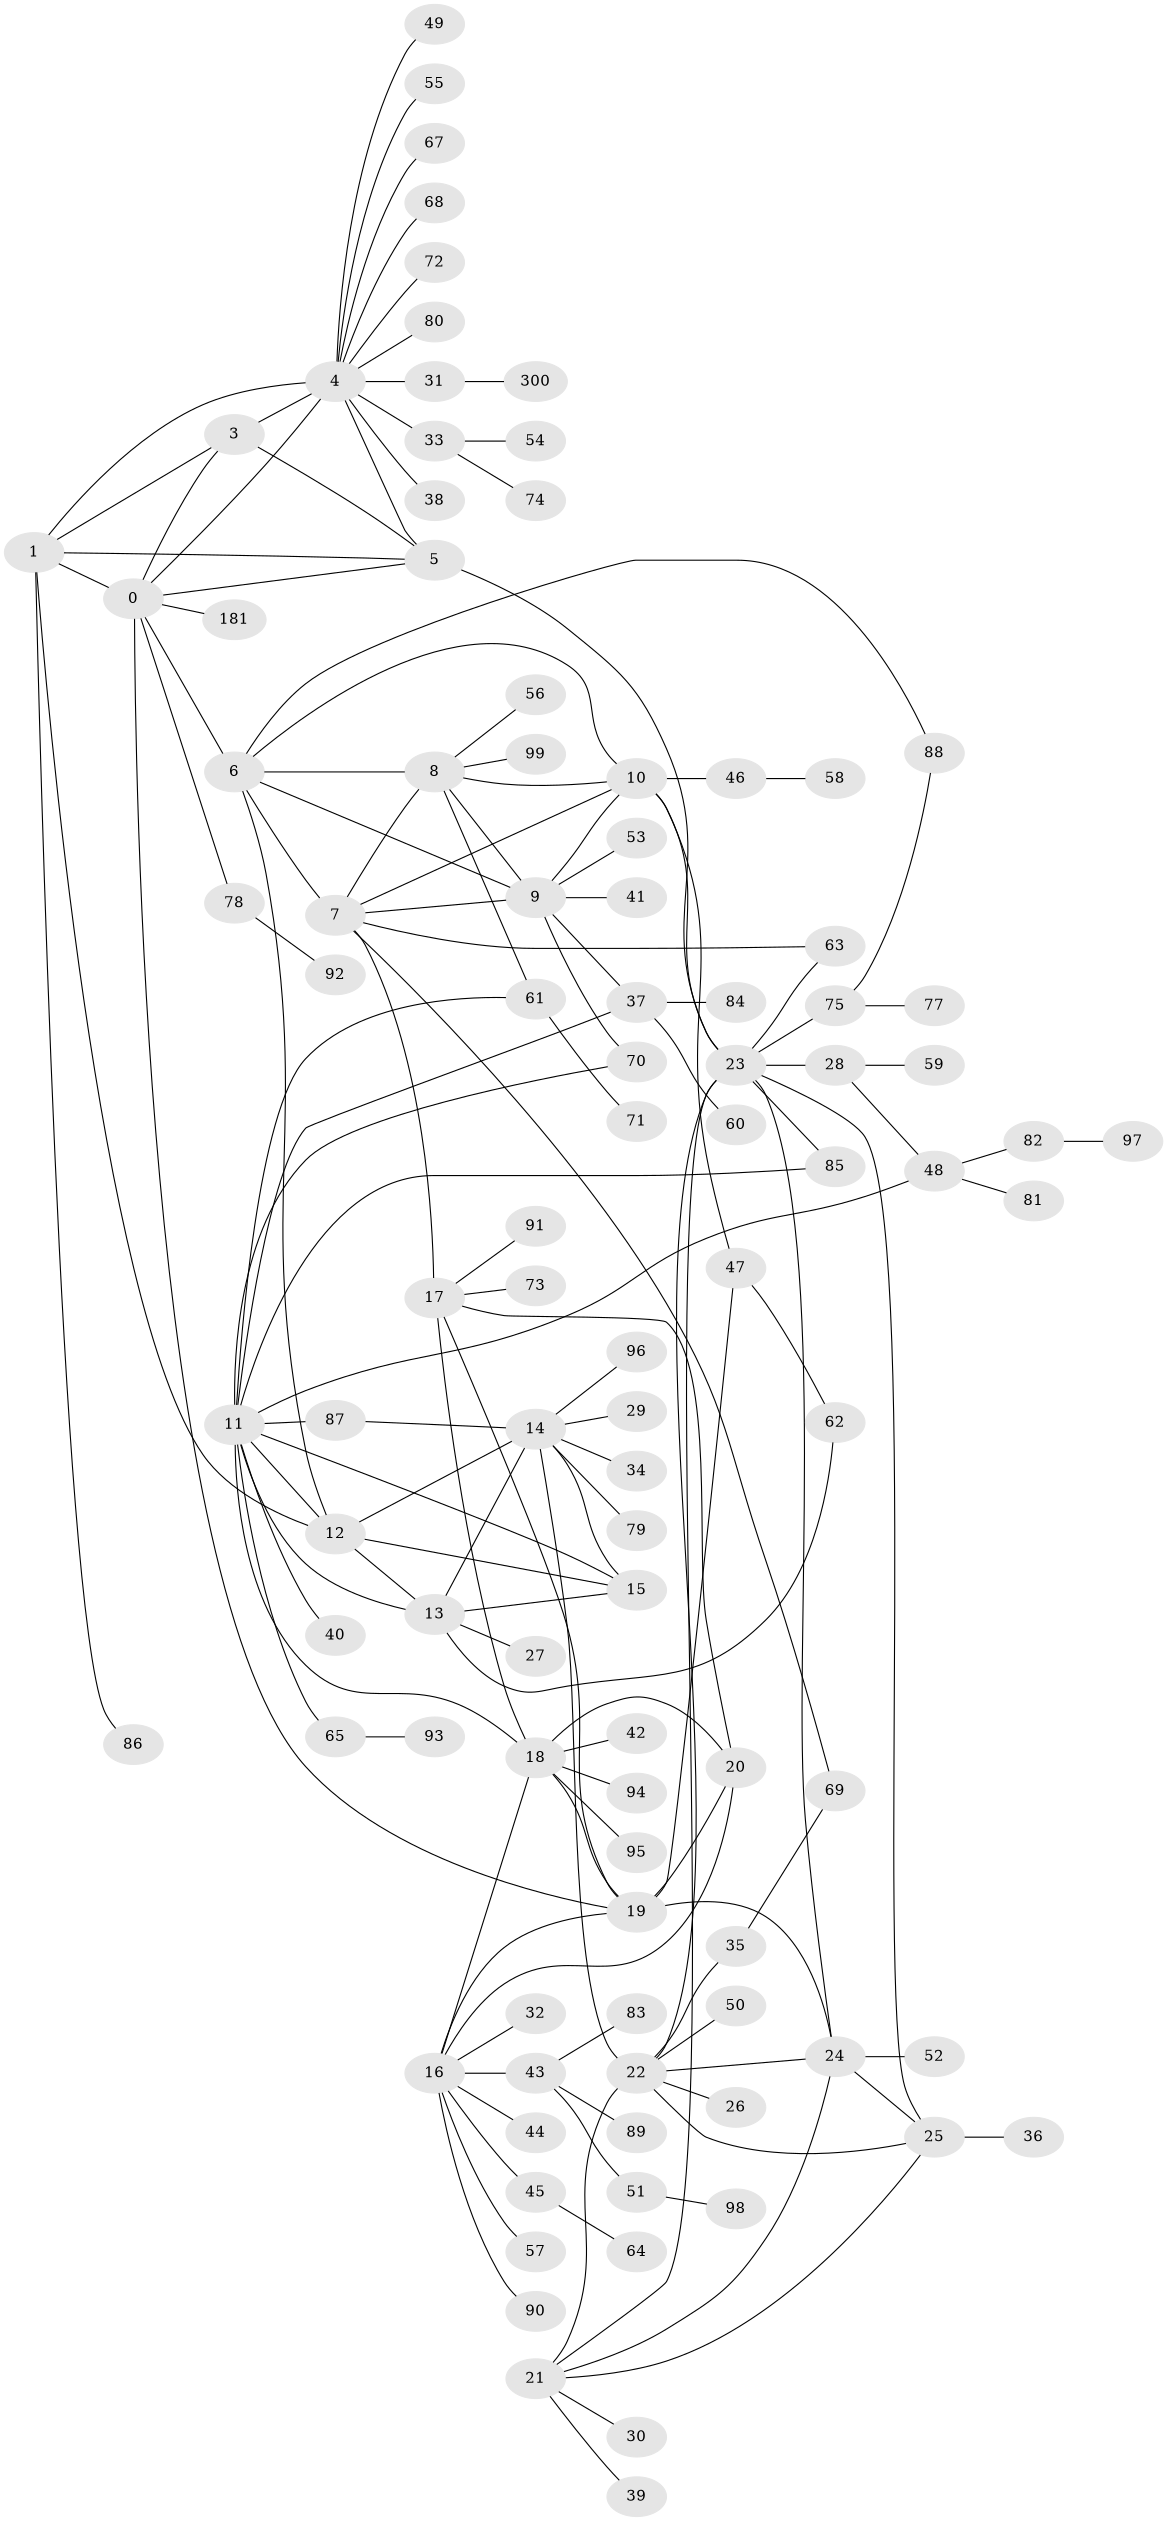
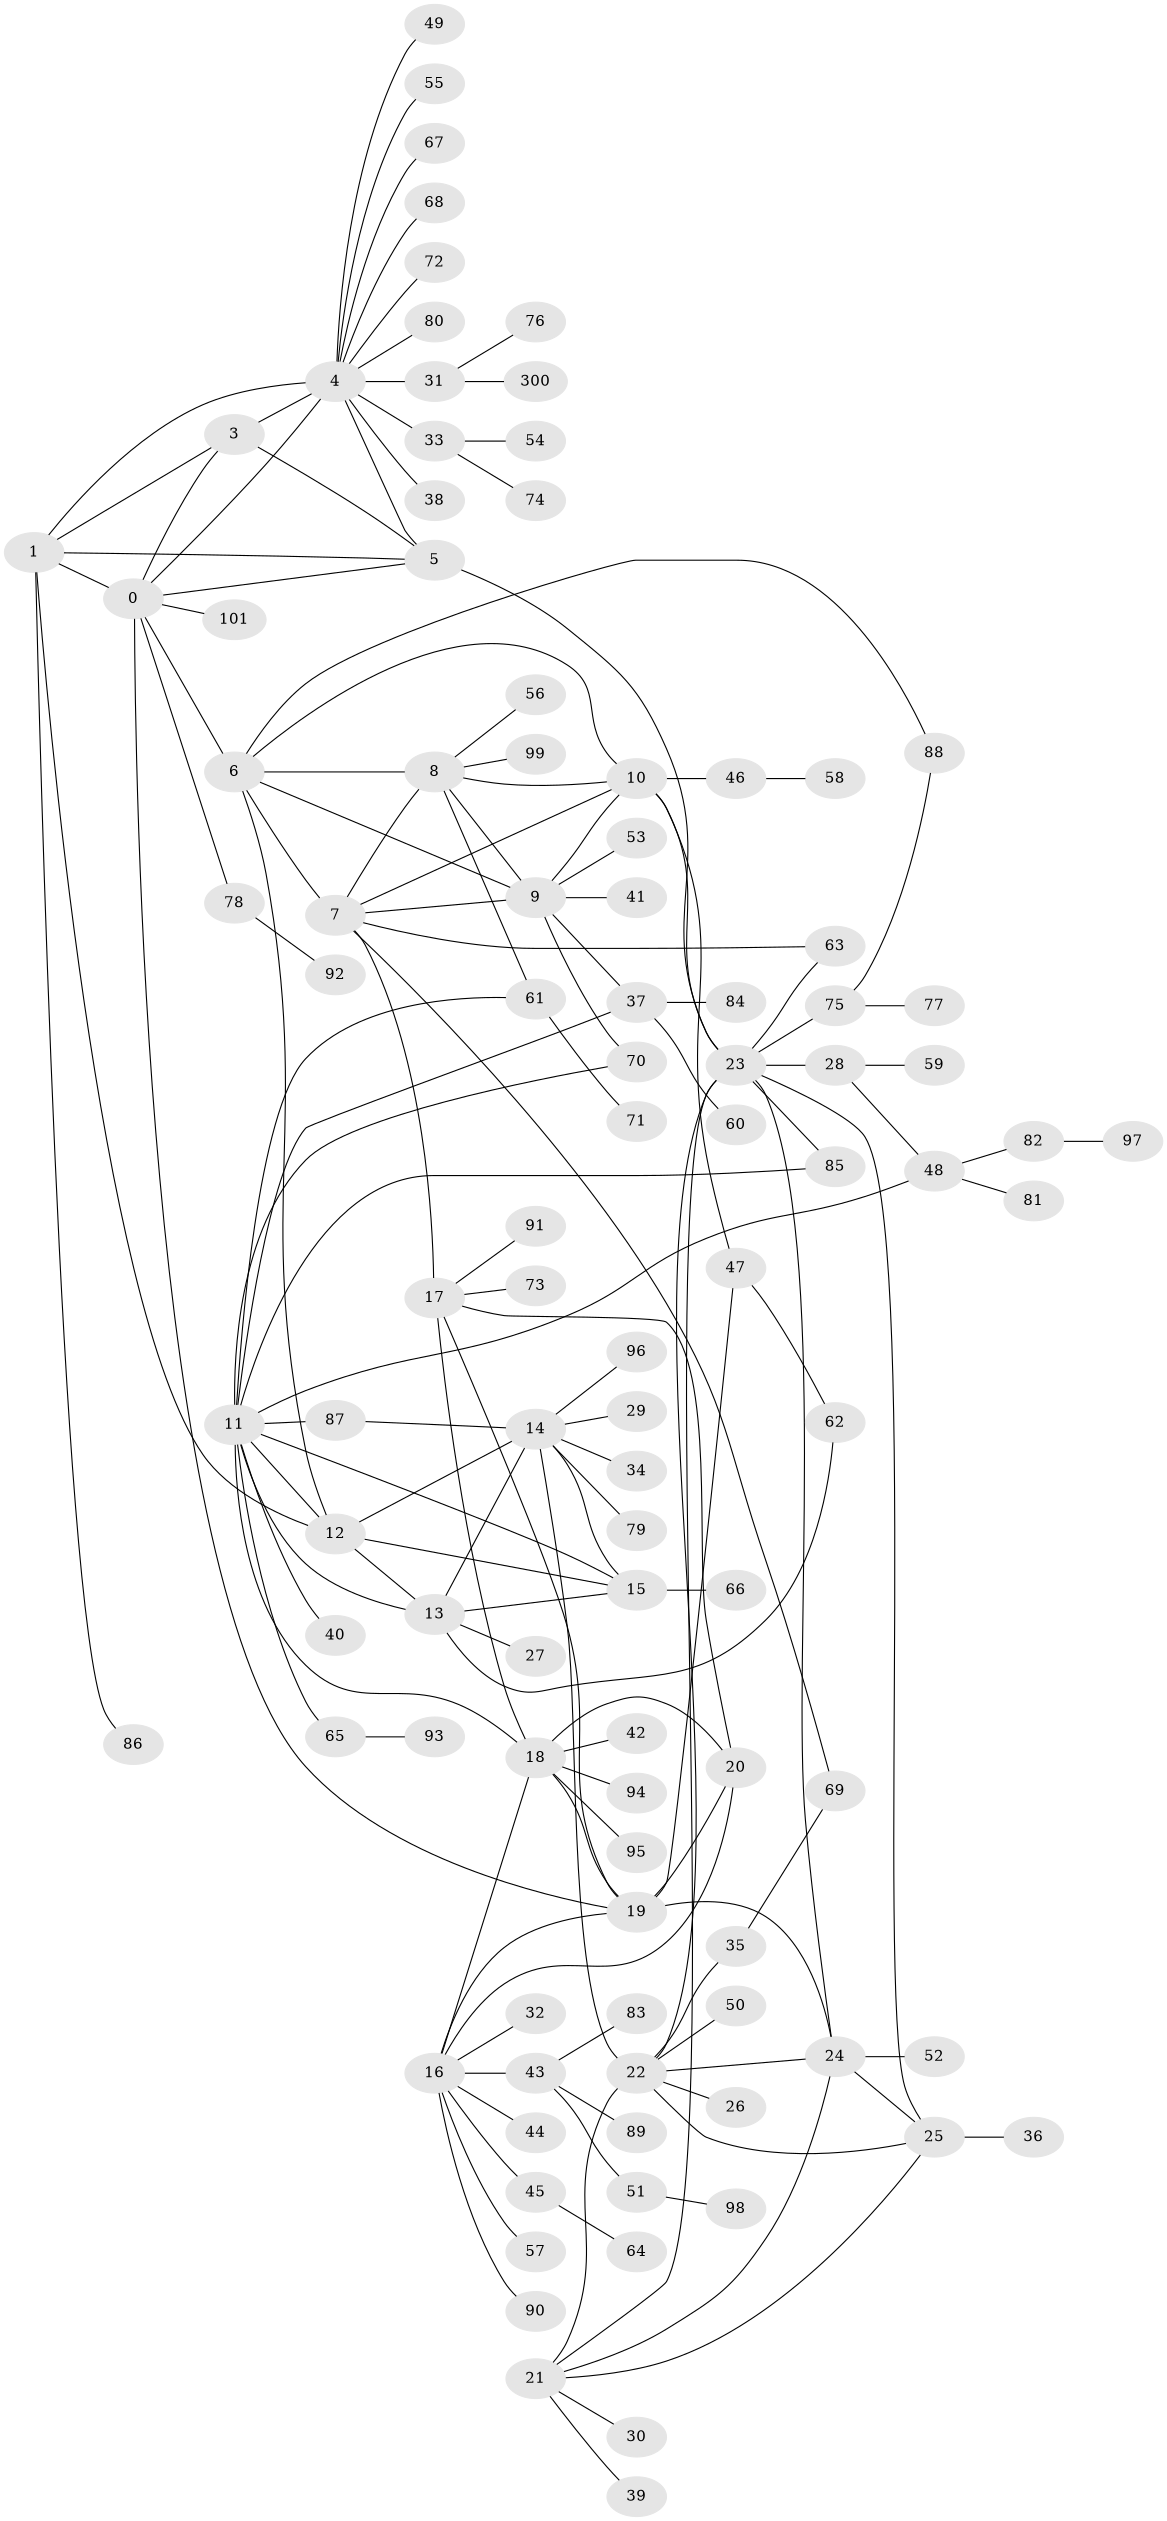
node "76": added
node "181": label "181" -> "101"
node "66": added
